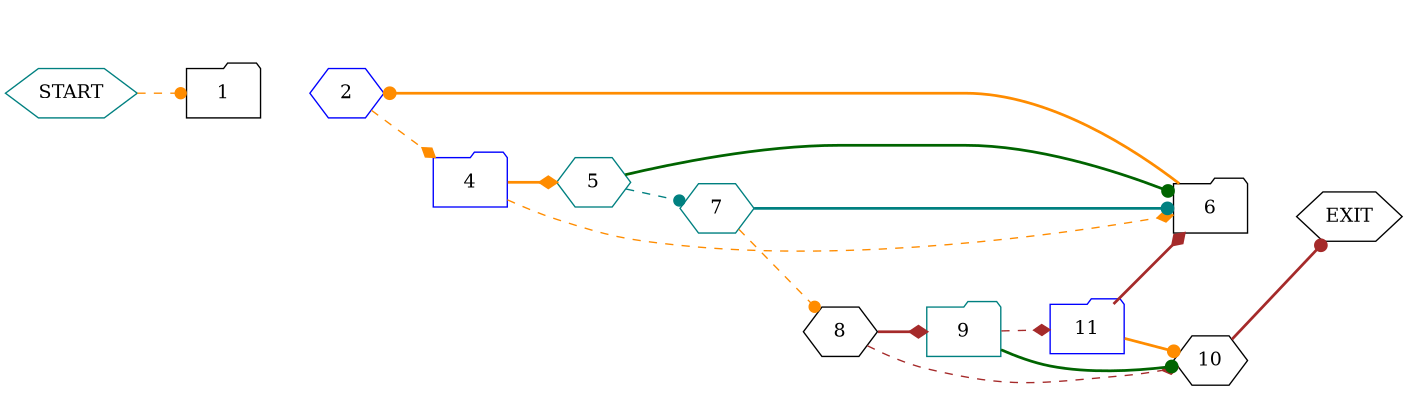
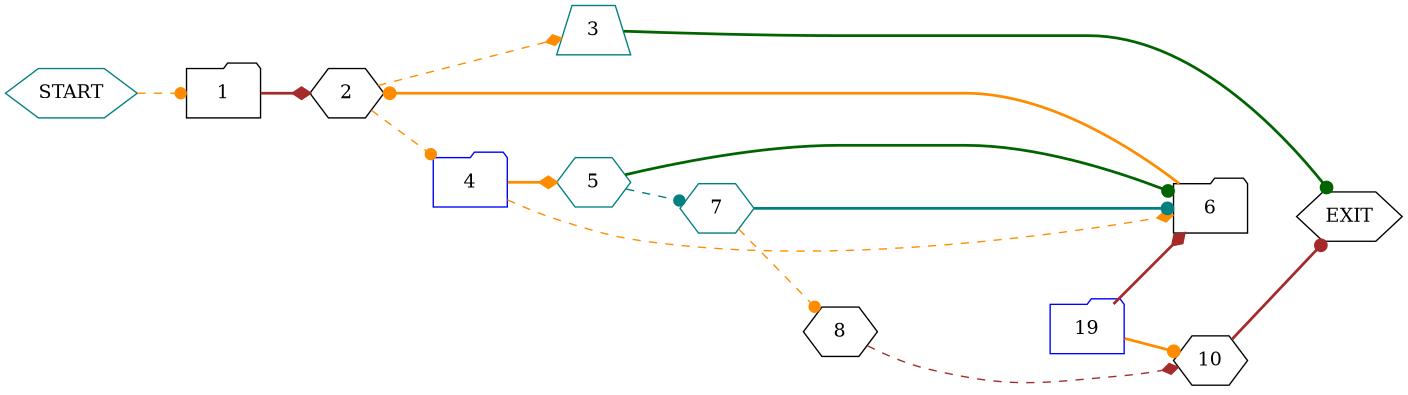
node "3": added
edge "1" -> "2": added
node "2": color blue -> black
edge "2" -> "4": arrowhead diamond -> dot
node "11": label "11" -> "19"
node "9": removed
